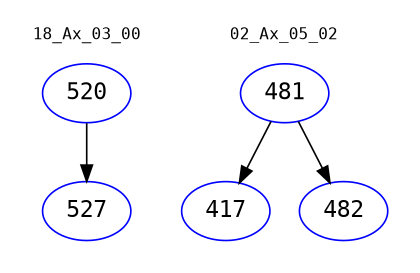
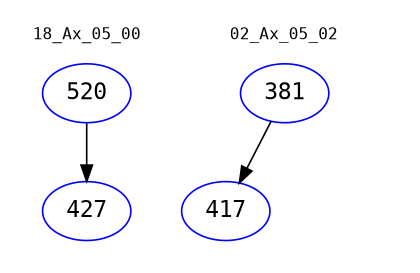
cluster "18_Ax_03_00": label "18_Ax_03_00" -> "18_Ax_05_00"
node "481": label "481" -> "381"
node "527": label "527" -> "427"
node "482": removed
